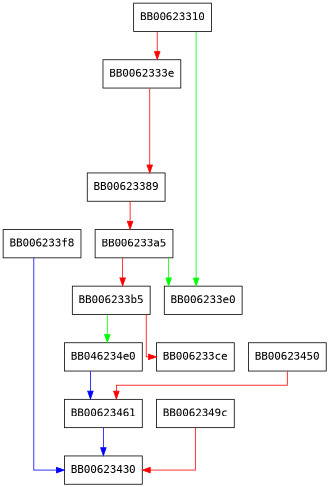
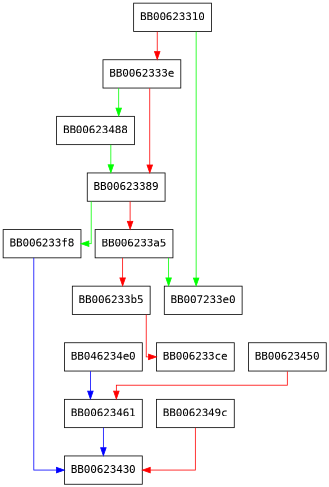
node "BB00623488": added
edge "BB00623389" -> "BB006233f8": added
node "BB006233e0": label "BB006233e0" -> "BB007233e0"
edge "BB006233b5" -> "BB046234e0": removed
